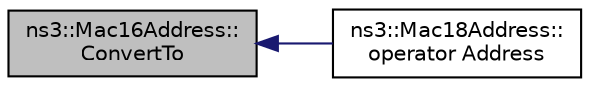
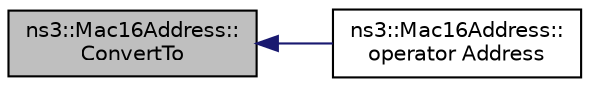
node "ns3::Mac18Address:: operator Address": label "ns3::Mac18Address:: operator Address" -> "ns3::Mac16Address:: operator Address"
